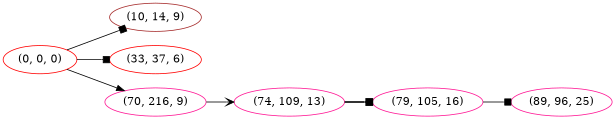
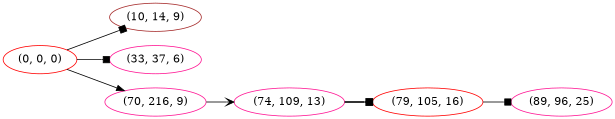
node "(33, 37, 6)": color red -> deeppink
node "(79, 105, 16)": color deeppink -> red
